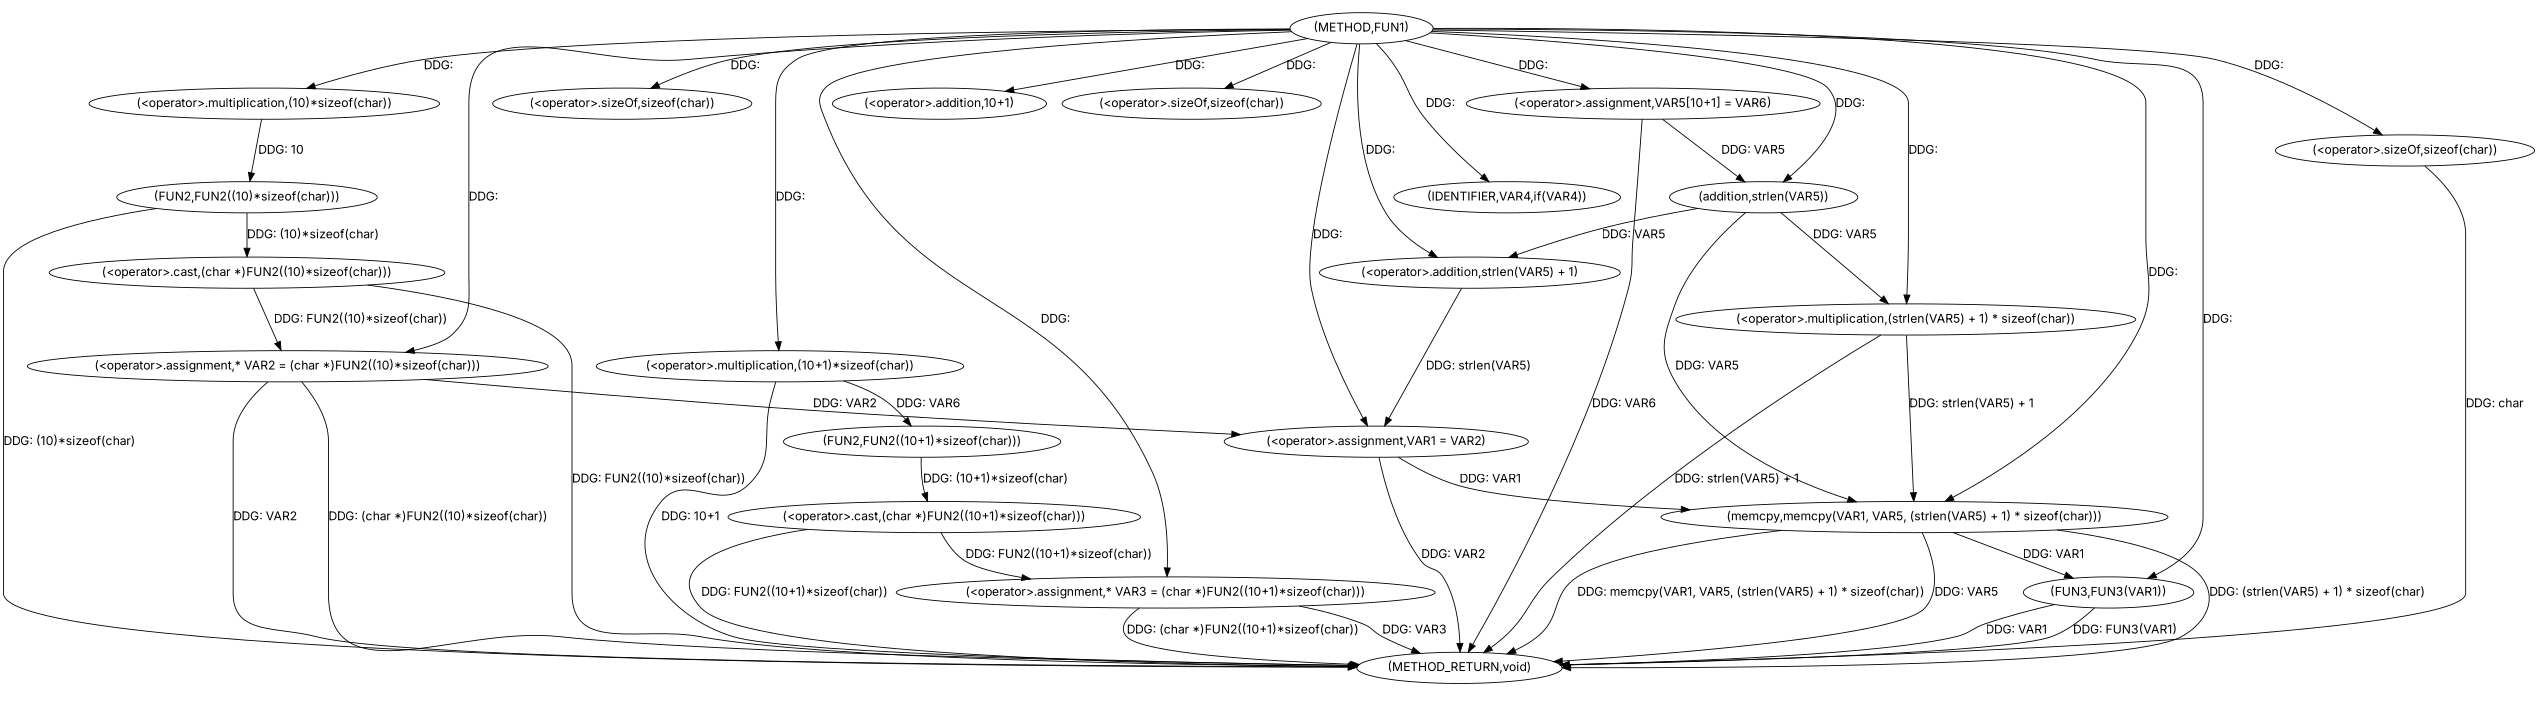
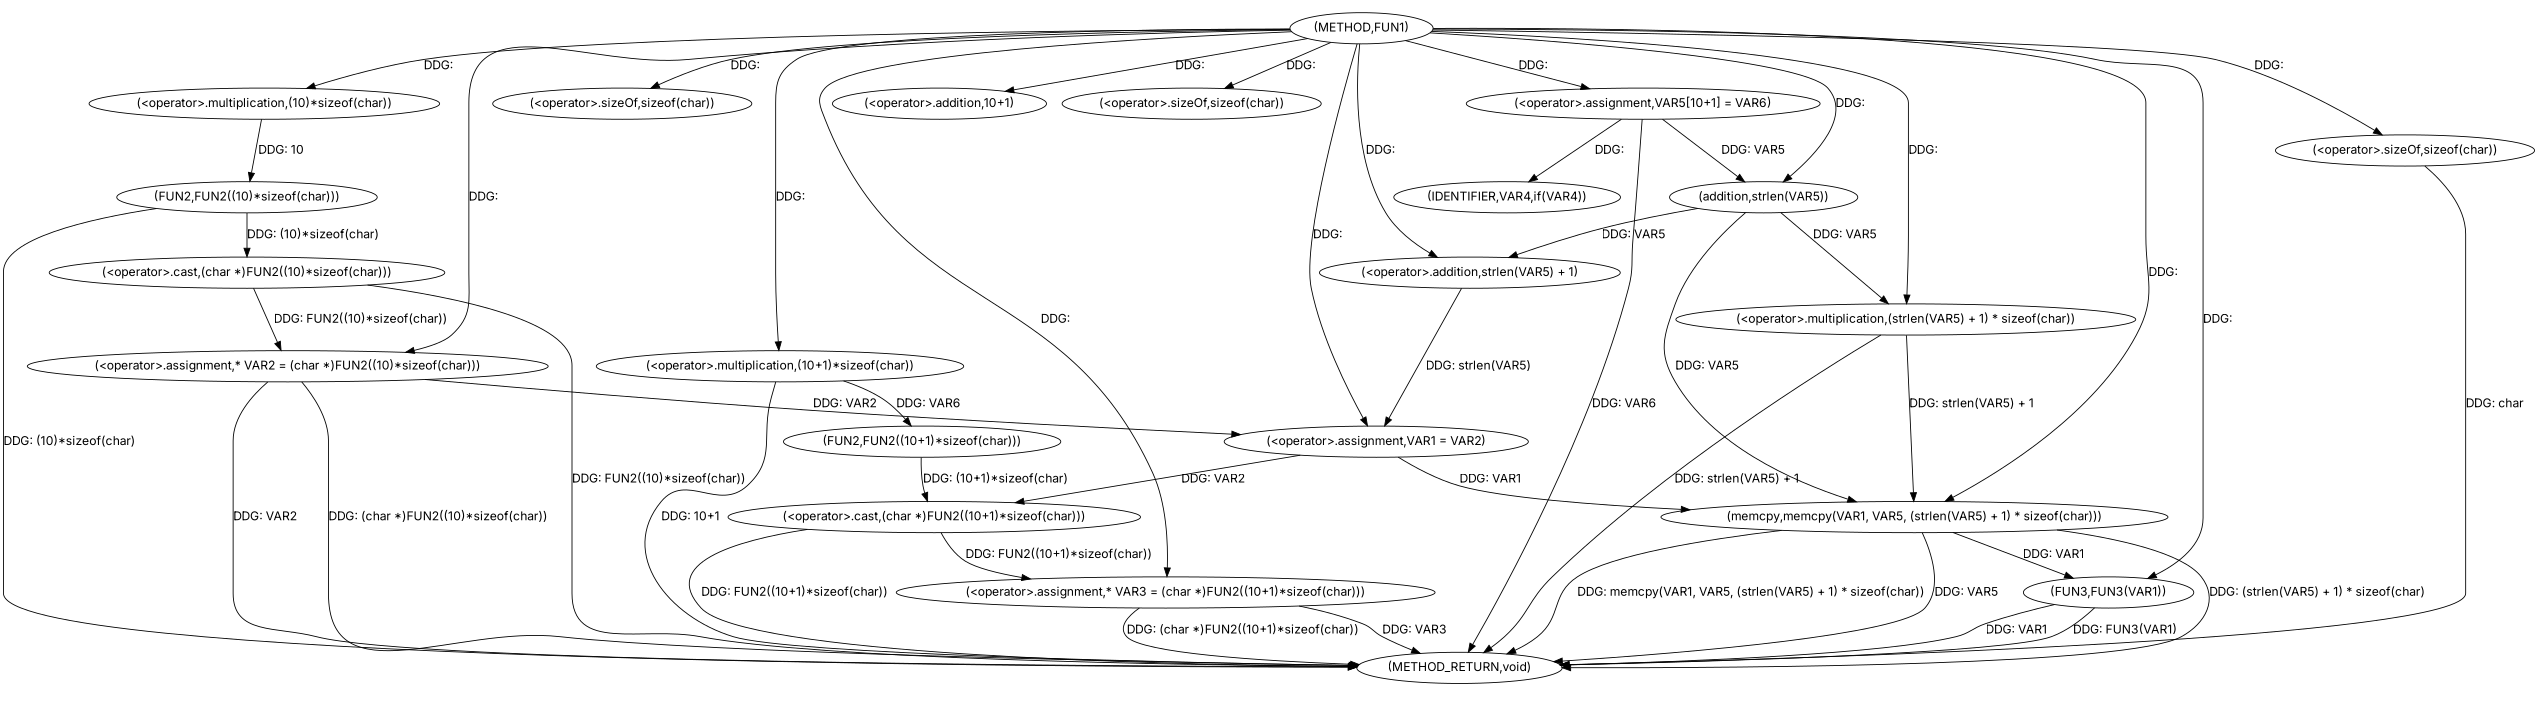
edge "(METHOD,FUN1)" -> "(IDENTIFIER,VAR4,if(VAR4))": now "(<operator>.assignment,VAR5[10+1] = VAR6)" -> "(IDENTIFIER,VAR4,if(VAR4))"
edge "(<operator>.assignment,VAR1 = VAR2)" -> "(METHOD_RETURN,void)": now "(<operator>.assignment,VAR1 = VAR2)" -> "(<operator>.cast,(char *)FUN2((10+1)*sizeof(char)))"
